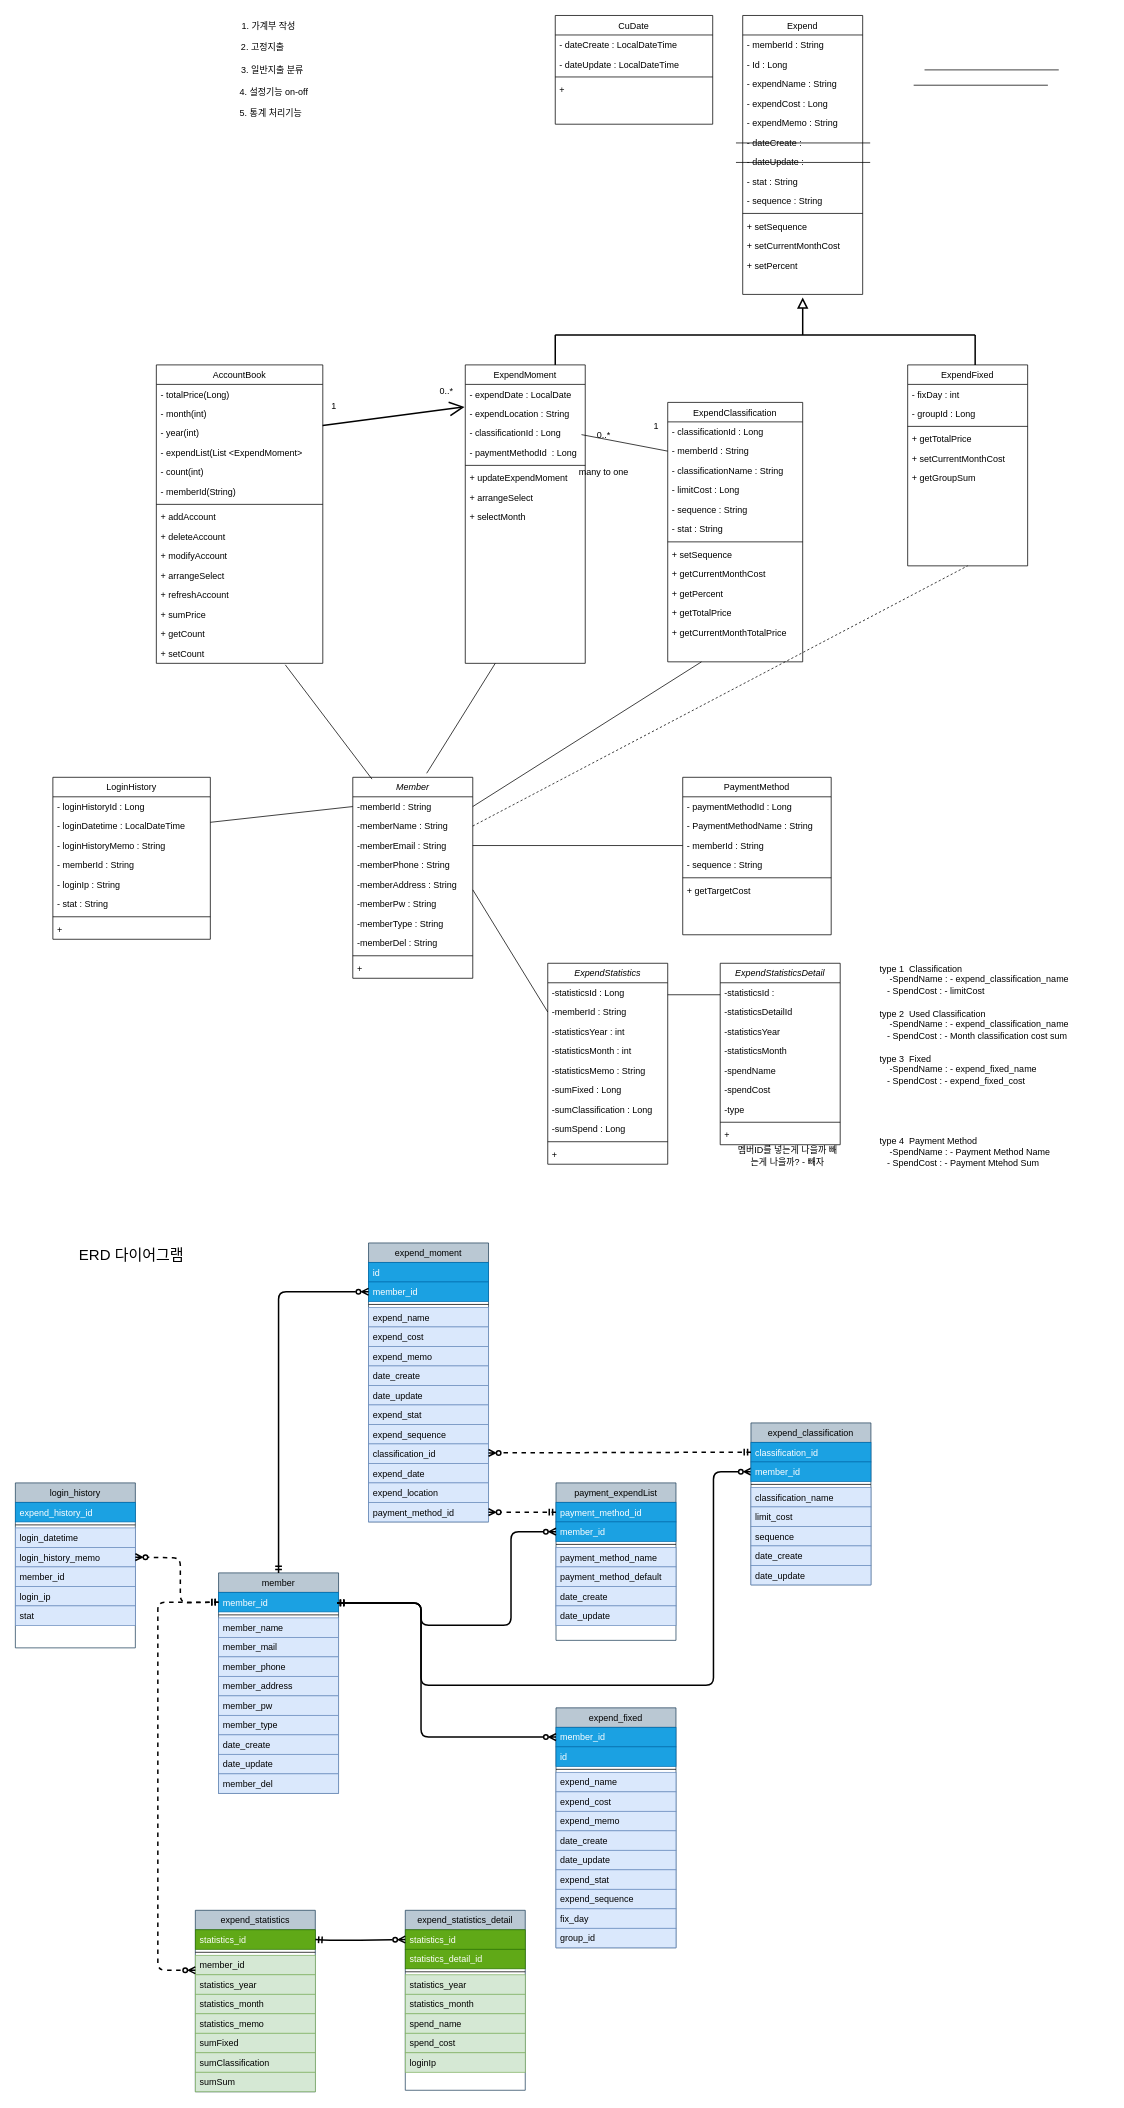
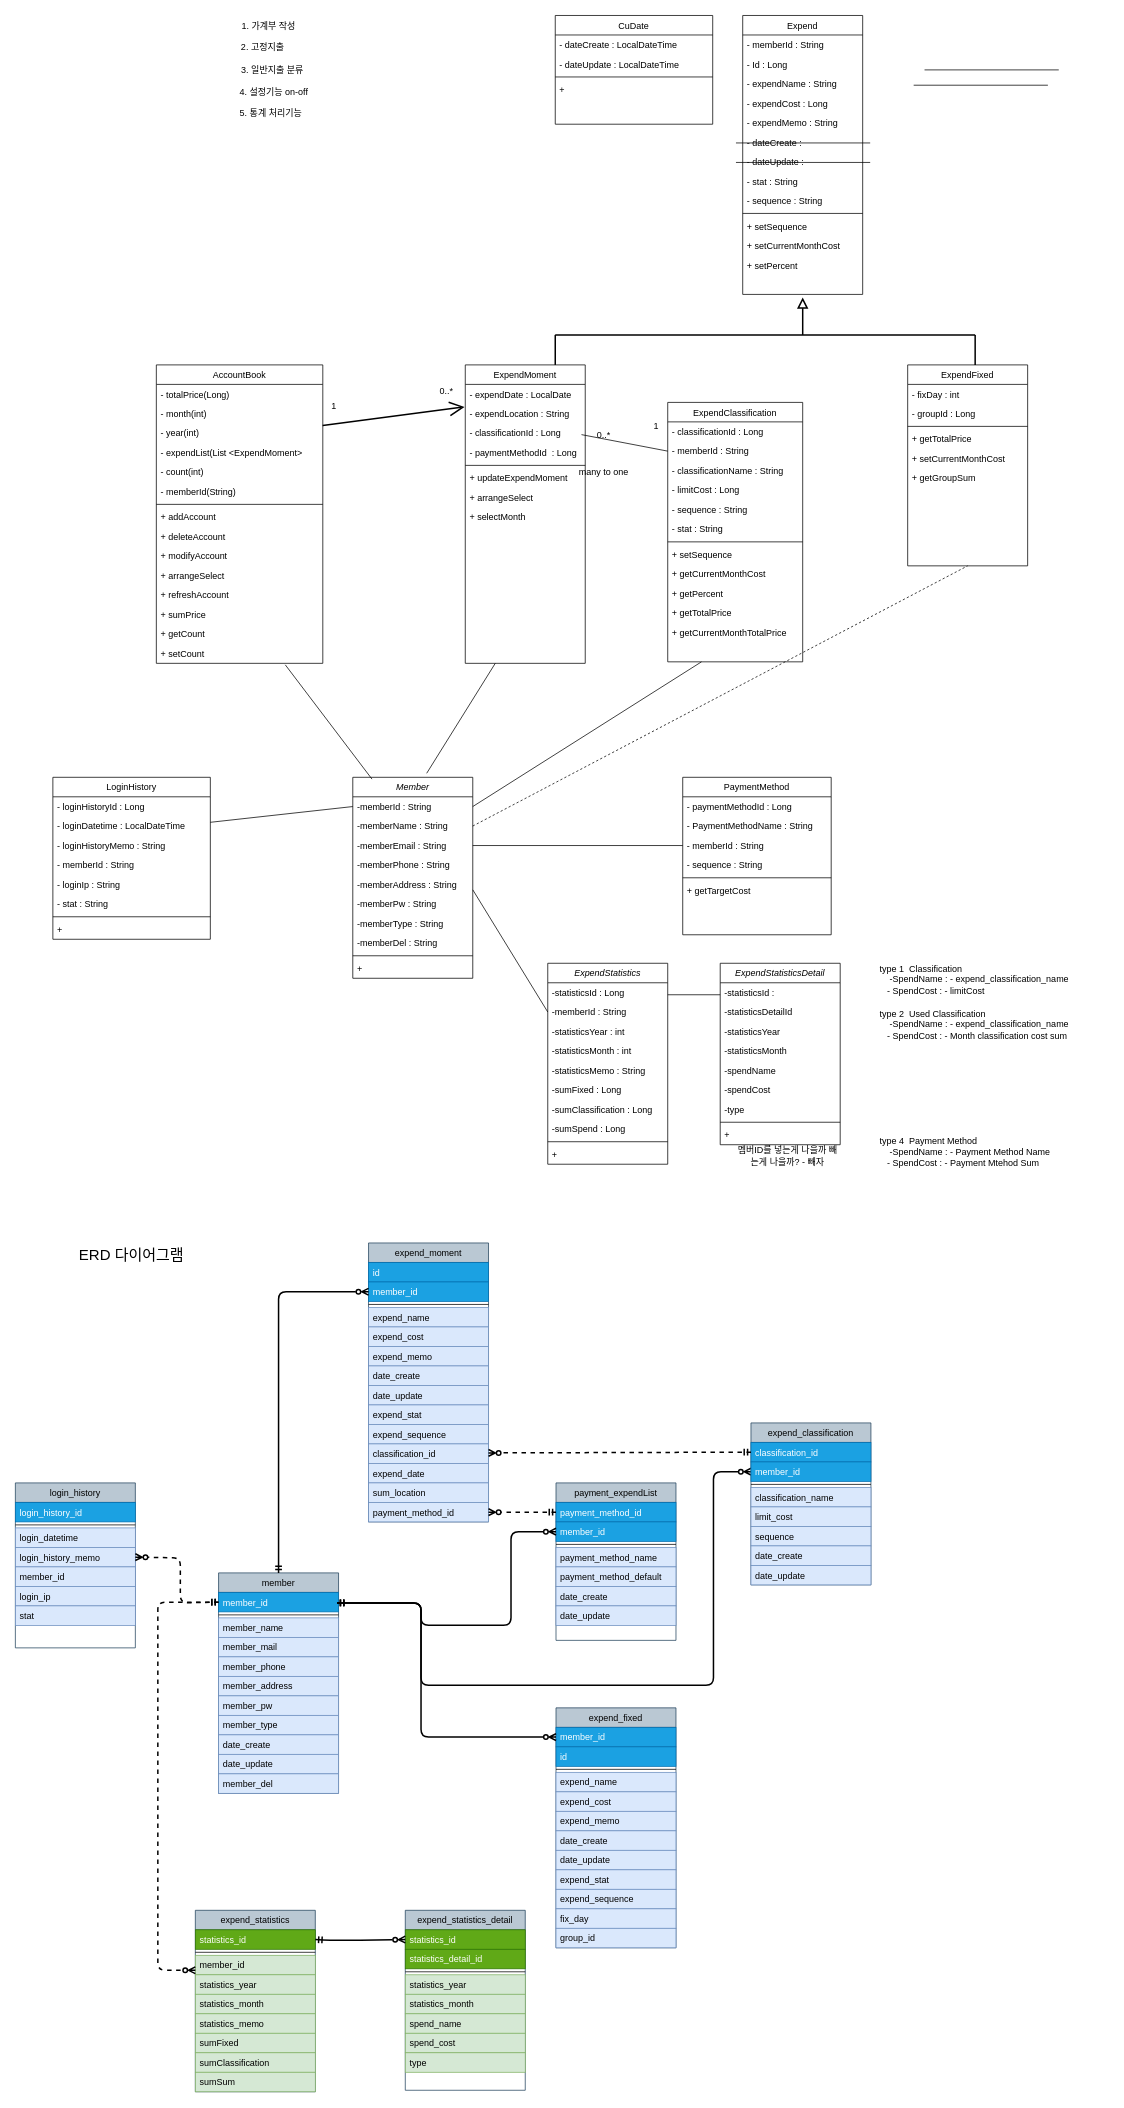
node "type 3 Fixed -SpendName : - expend_fixed_name - SpendCost : - expend_fixed_cost": removed
node "expend_location": label "expend_location" -> "sum_location"
node "expend_history_id": label "expend_history_id" -> "login_history_id"
node "loginIp": label "loginIp" -> "type"
